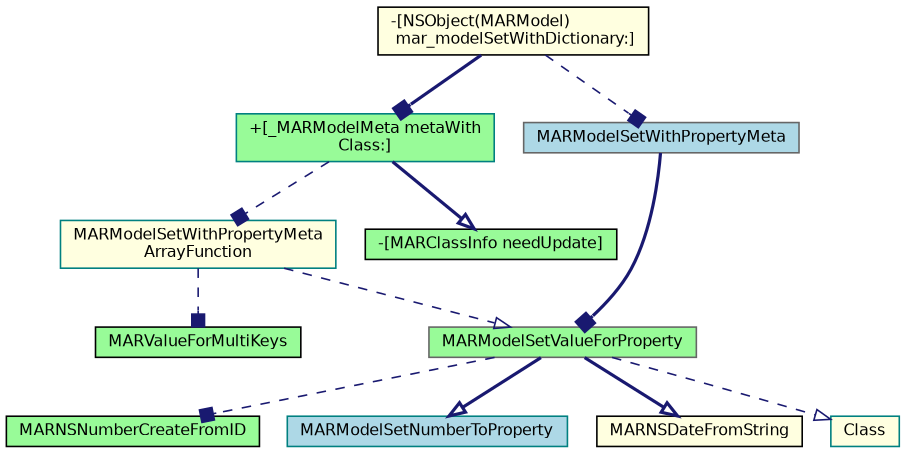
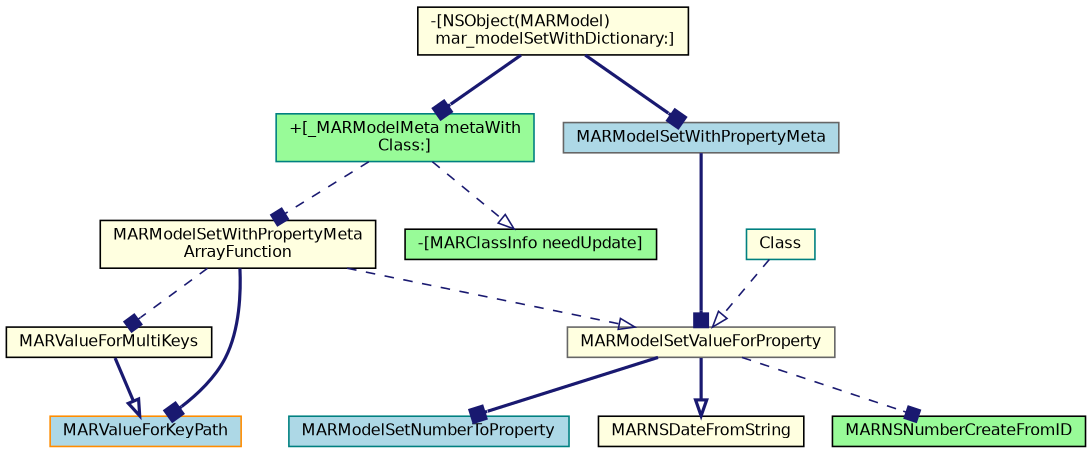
edge "-[NSObject(MARModel) mar_modelSetWithDictionary:]" -> "MARModelSetWithPropertyMeta": style dashed -> bold
edge "+[_MARModelMeta metaWith Class:]" -> "-[MARClassInfo needUpdate]": style bold -> dashed
node "MARModelSetWithPropertyMeta ArrayFunction": color teal -> black
node "MARValueForMultiKeys": fillcolor palegreen -> lightyellow
node "MARModelSetValueForProperty": fillcolor palegreen -> lightyellow
edge "MARModelSetValueForProperty" -> "MARModelSetNumberToProperty": arrowhead onormal -> box
edge "MARModelSetValueForProperty" -> "Class": reversed
node "MARValueForKeyPath": added
